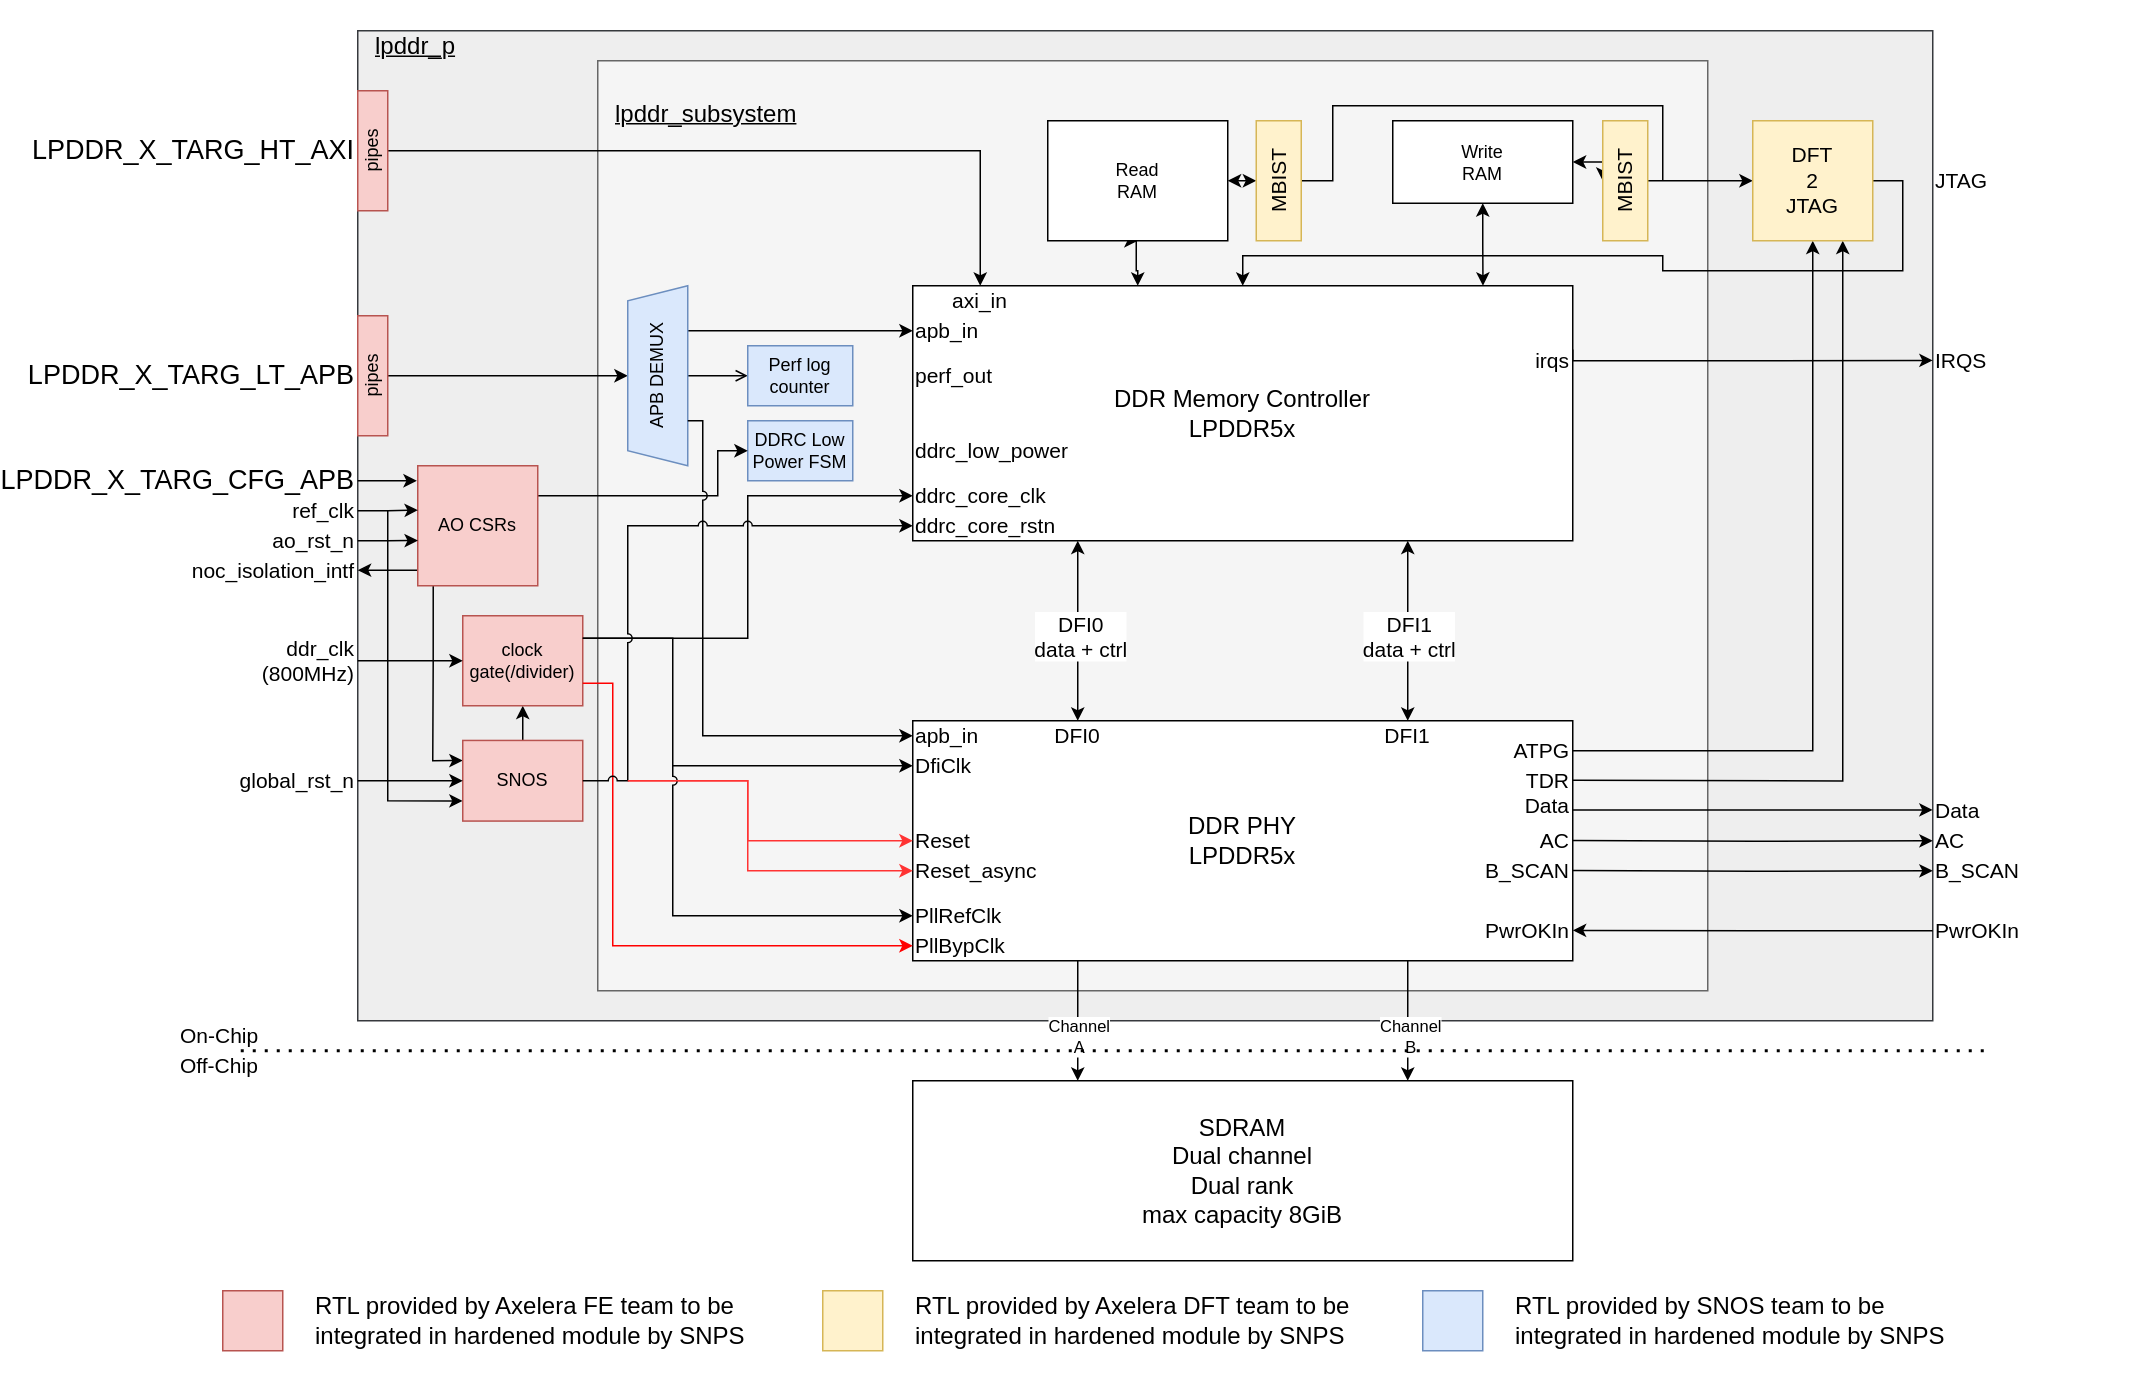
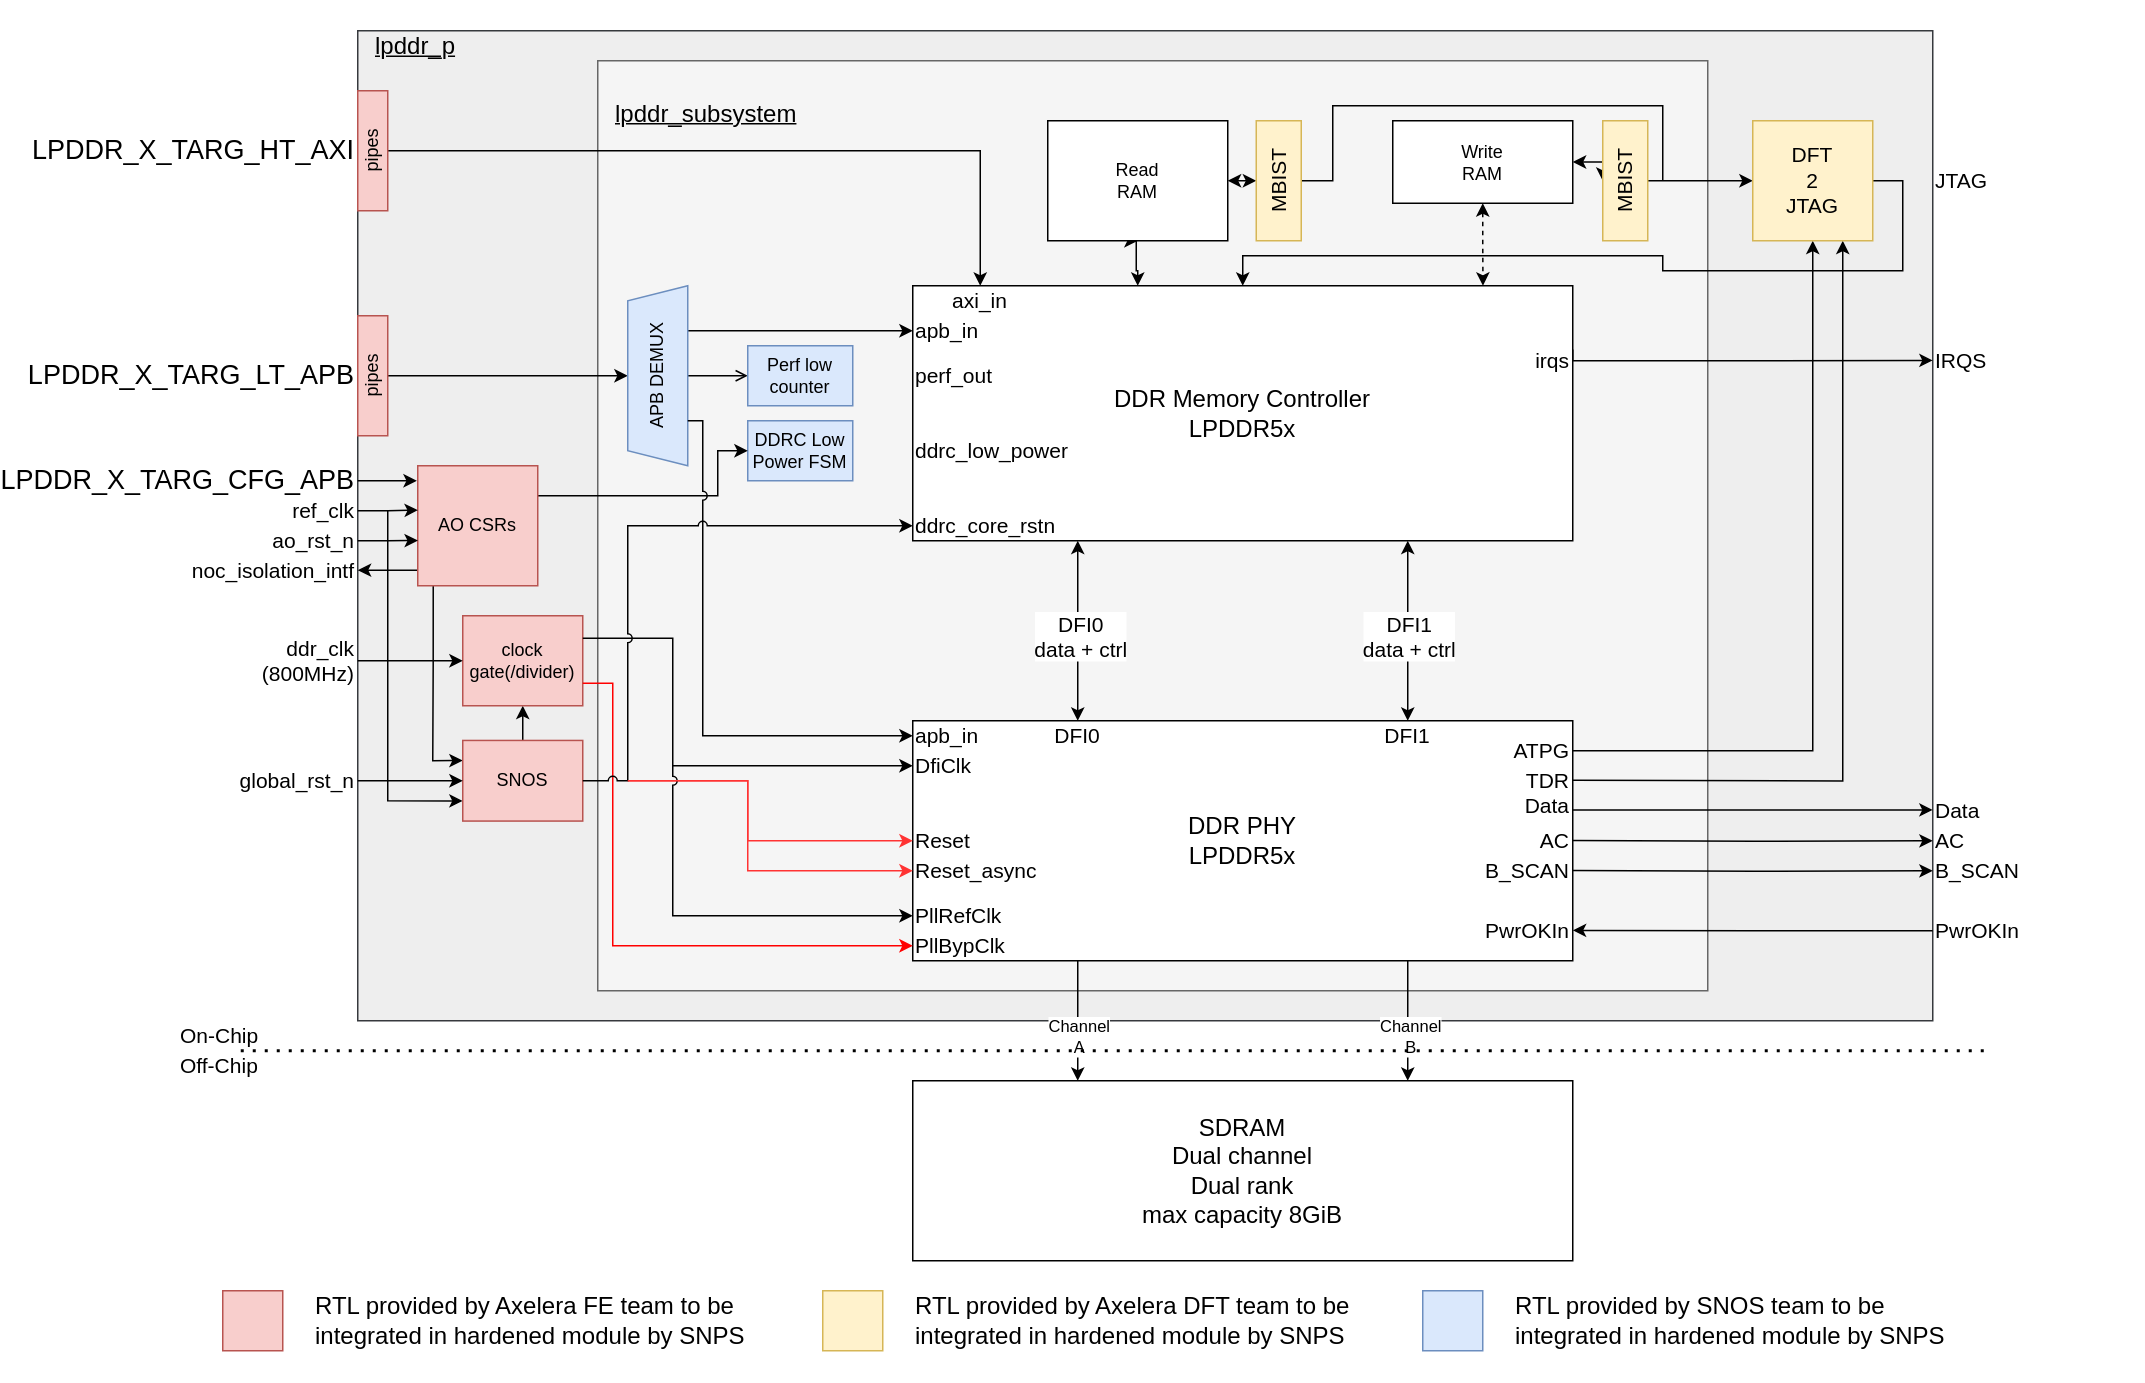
edge "Write RAM" -- "DDR Memory ControllerLPDDR5x": style solid -> dashed
node "Perf log counter": label "Perf log counter" -> "Perf low counter"
node "ddrc_core_clk": removed
edge "clock gate(/divider)" -> "ddrc_core_clk": removed
